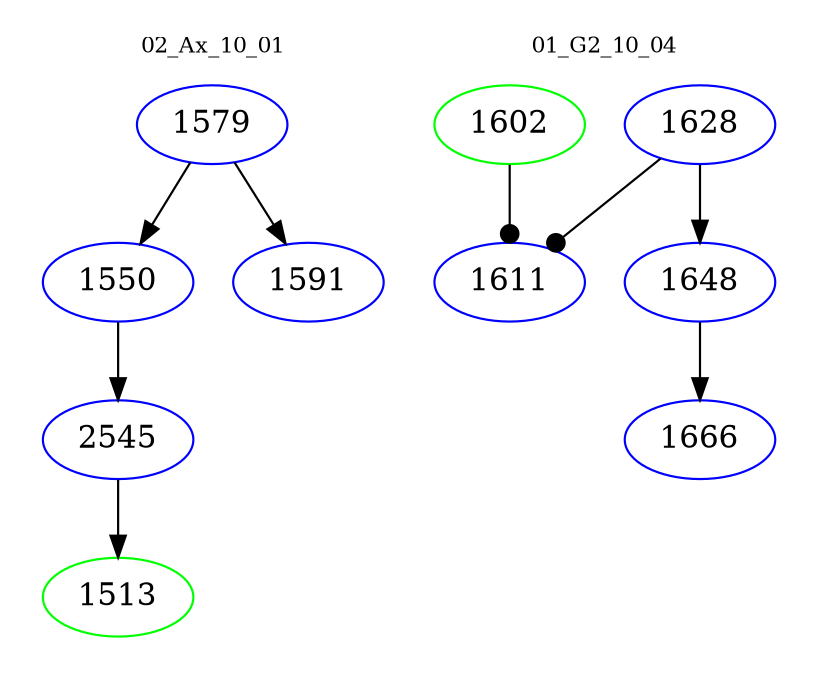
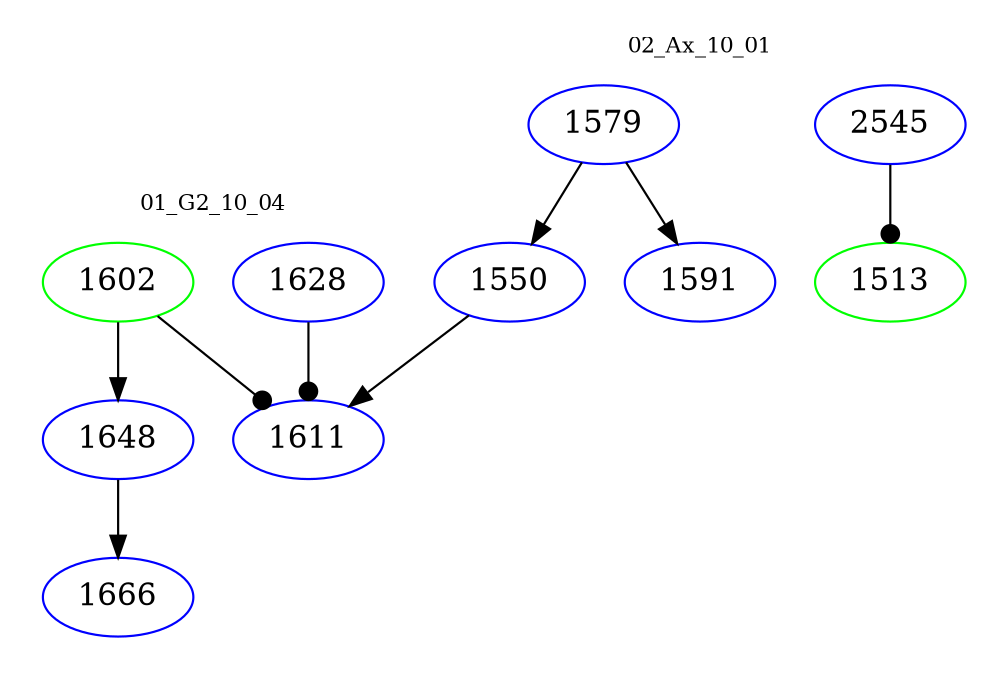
edge "1628" -> "1648": now "1602" -> "1648"
edge "1550" -> "2545": now "1550" -> "1611"
edge "2545" -> "1513": arrowhead normal -> dot
